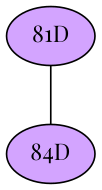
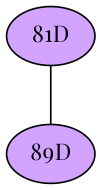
node "84D": label "84D" -> "89D"
